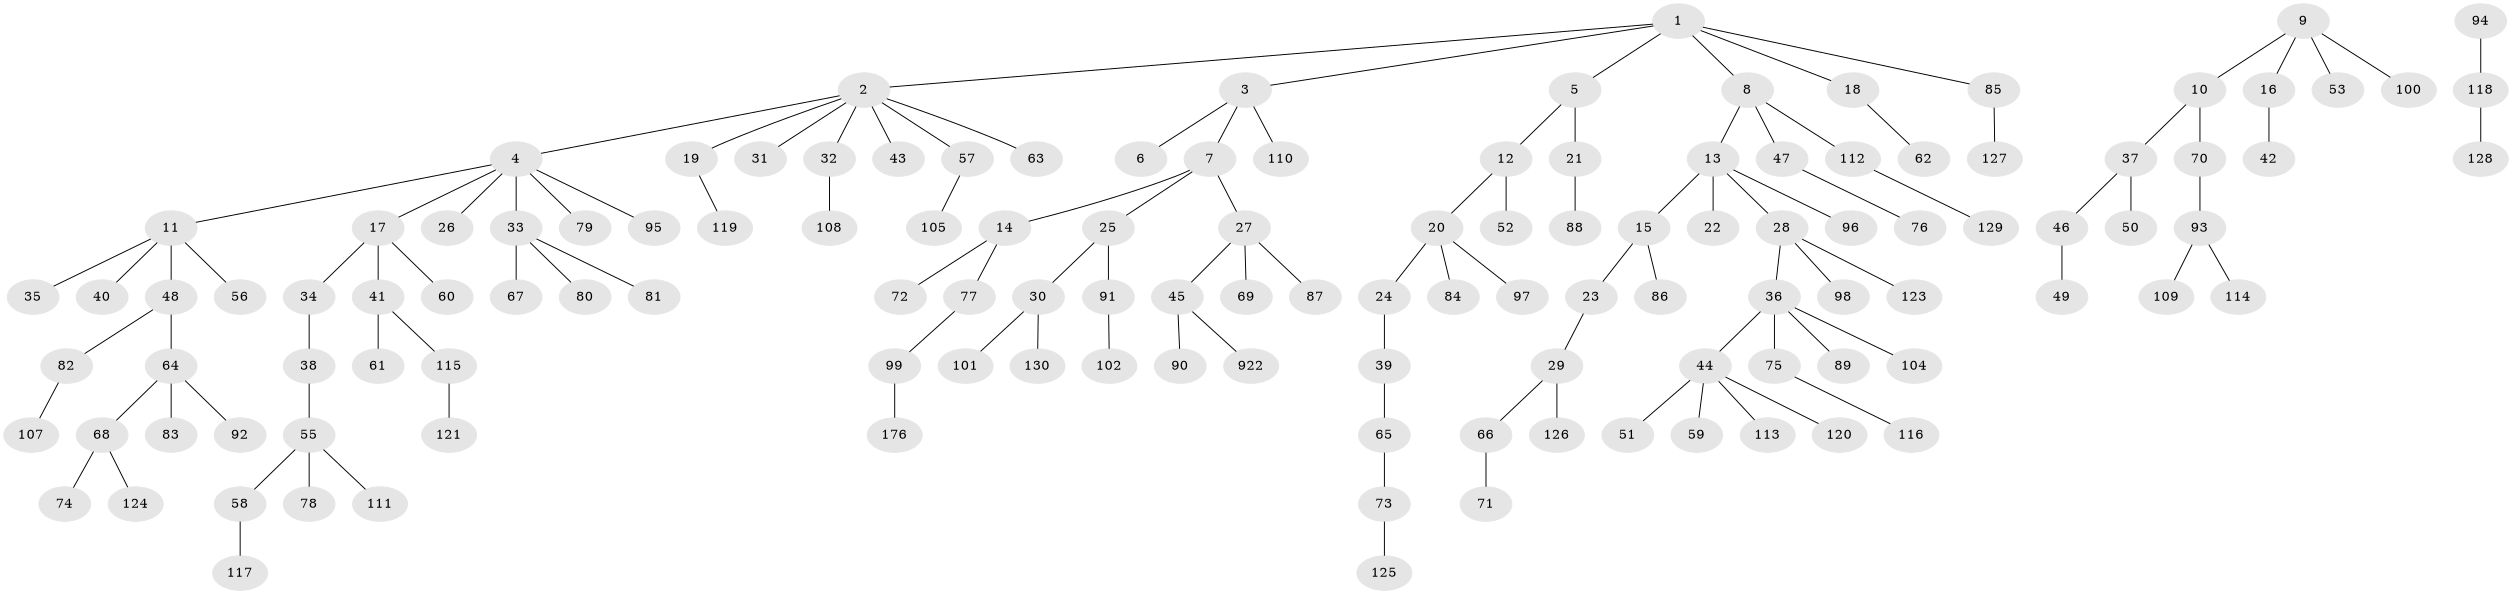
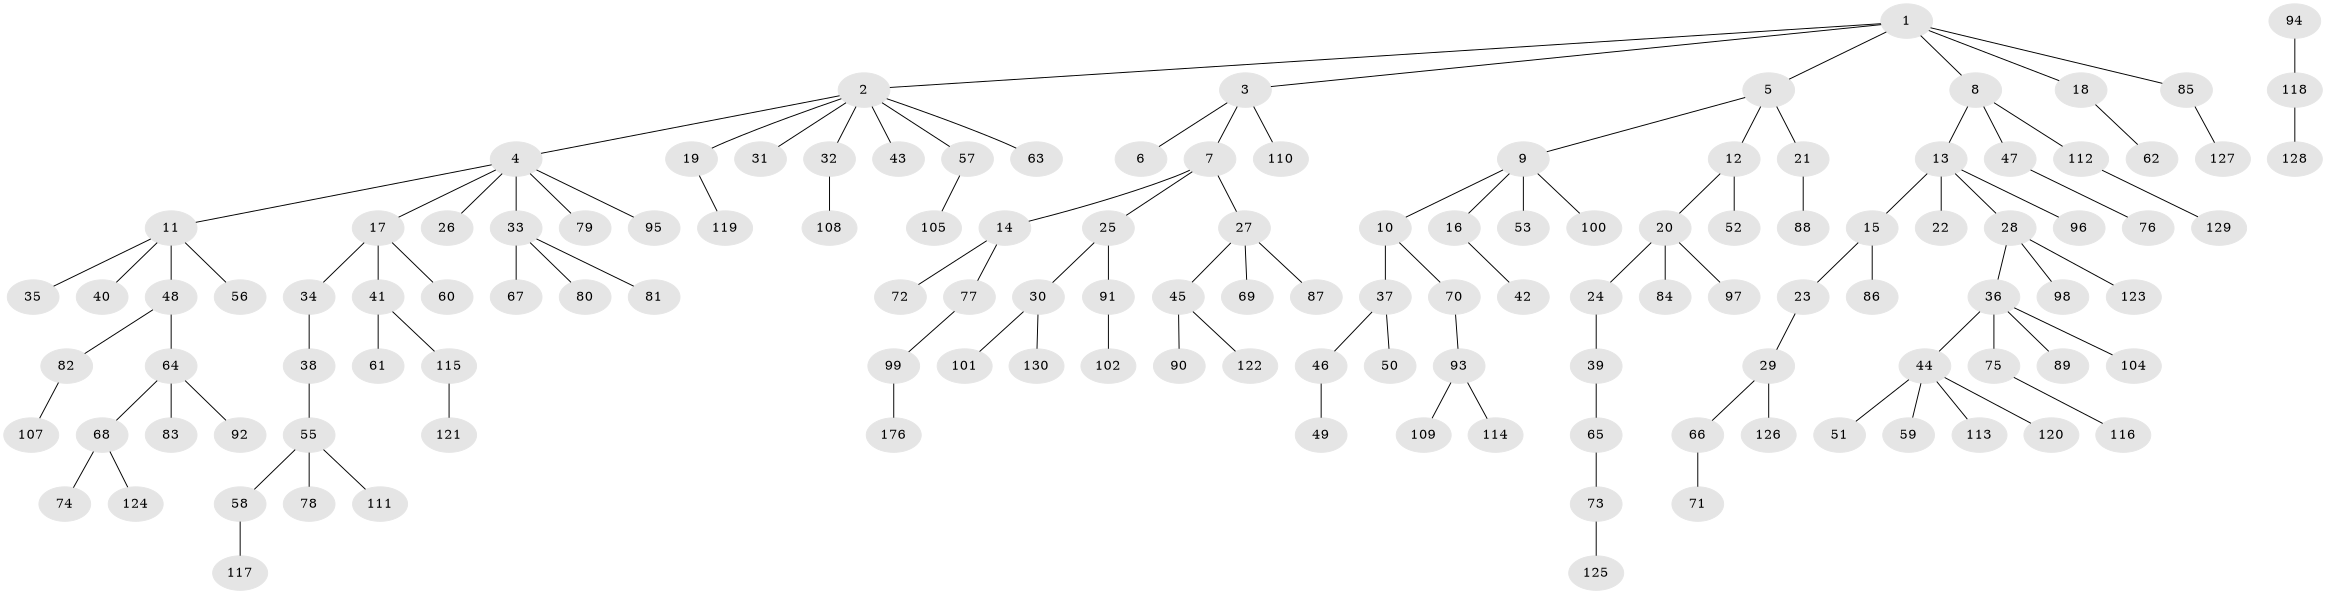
edge "5" -- "9": added
node "922": label "922" -> "122"
